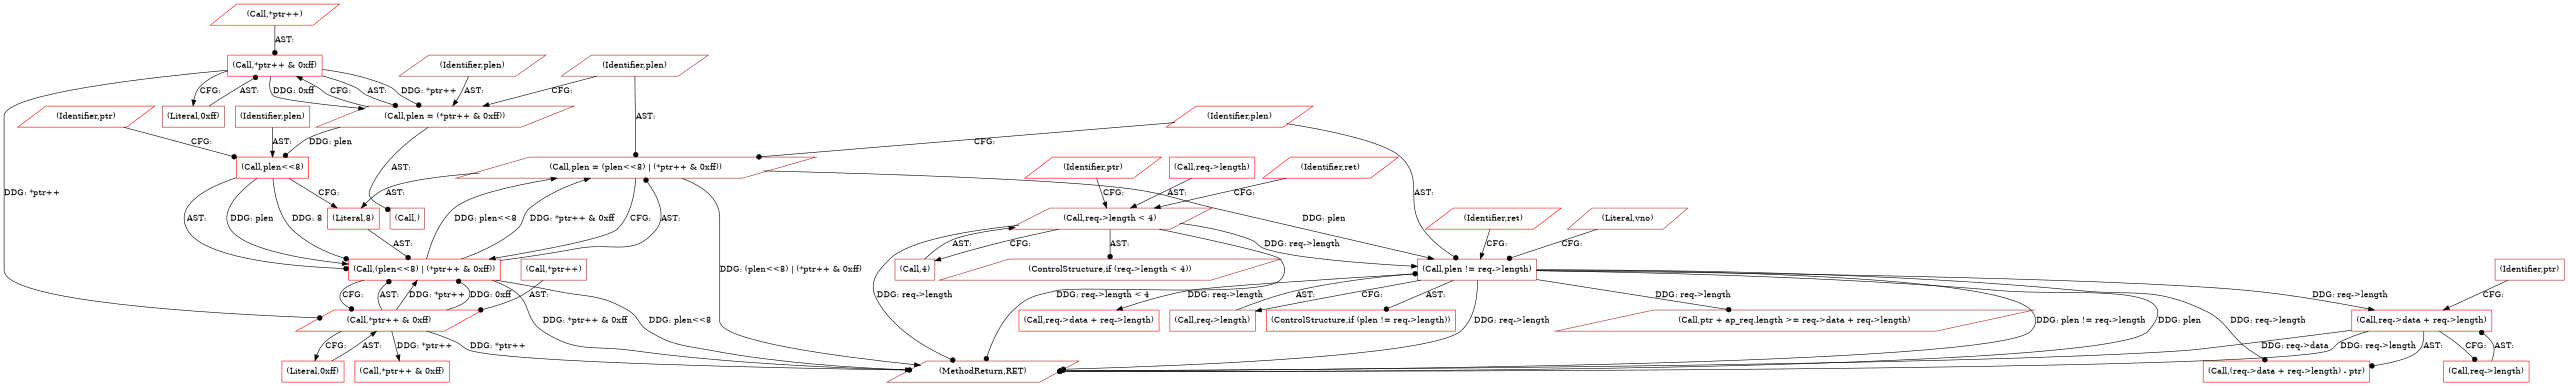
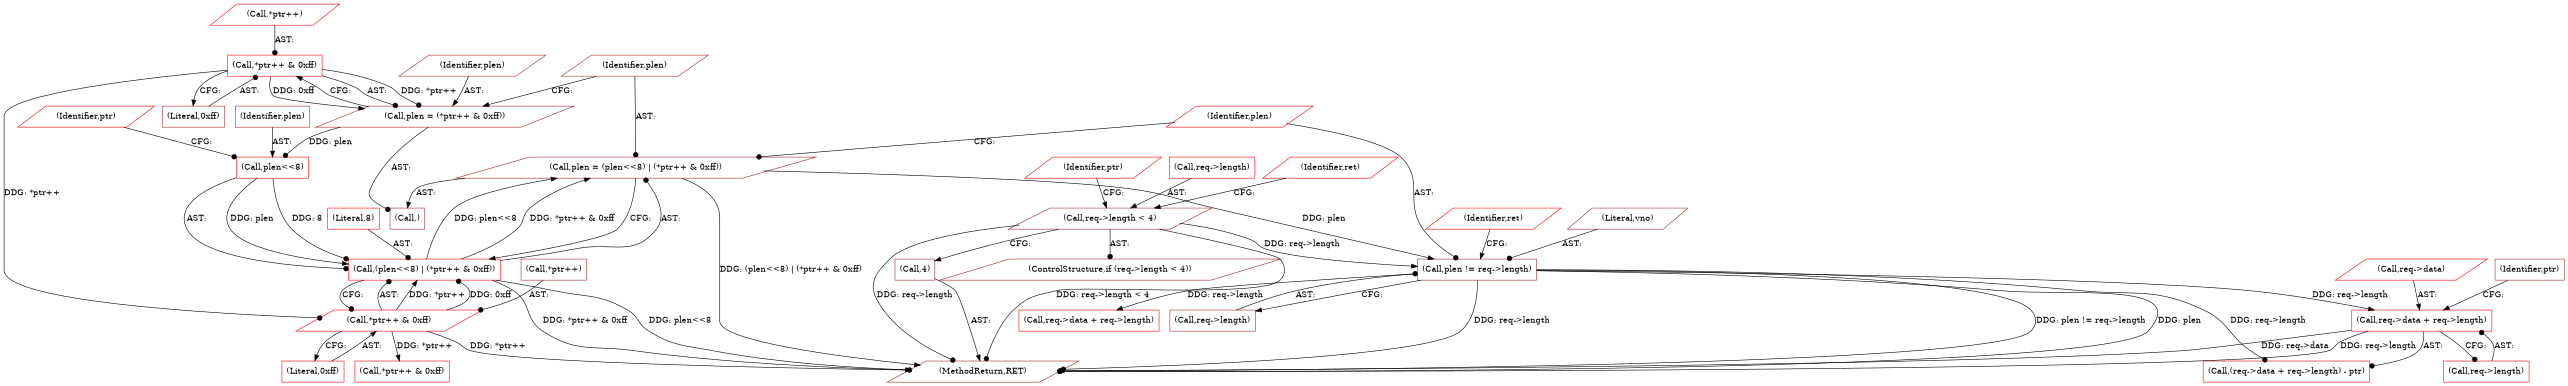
edge "(Call,plen = (plen<<8) | (*ptr++ & 0xff))" -> "(Literal,8)": now "(Call,plen = (plen<<8) | (*ptr++ & 0xff))" -> "(Call,)"
edge "(Call,plen<<8)" -> "(Literal,8)": removed, label "CFG:"
edge "(Call,4)" -> "(Call,req->length < 4)": now "(Call,4)" -> "(MethodReturn,RET)"
edge "(Literal,vno)" -> "(Call,plen != req->length)": label "CFG: " -> "AST: "
node "(Call,req->data)": added
node "(ControlStructure,if (plen != req->length))": removed
node "(Call,ptr + ap_req.length >= req->data + req->length)": removed
